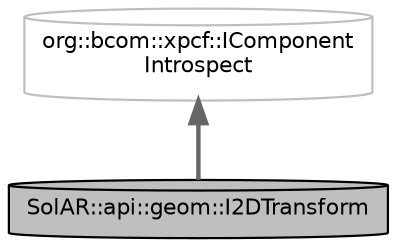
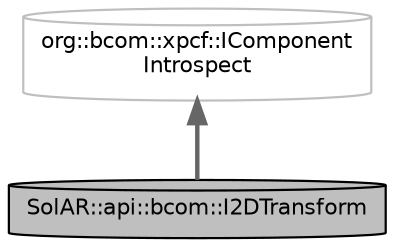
node "SolAR::api::geom::I2DTransform": label "SolAR::api::geom::I2DTransform" -> "SolAR::api::bcom::I2DTransform"
